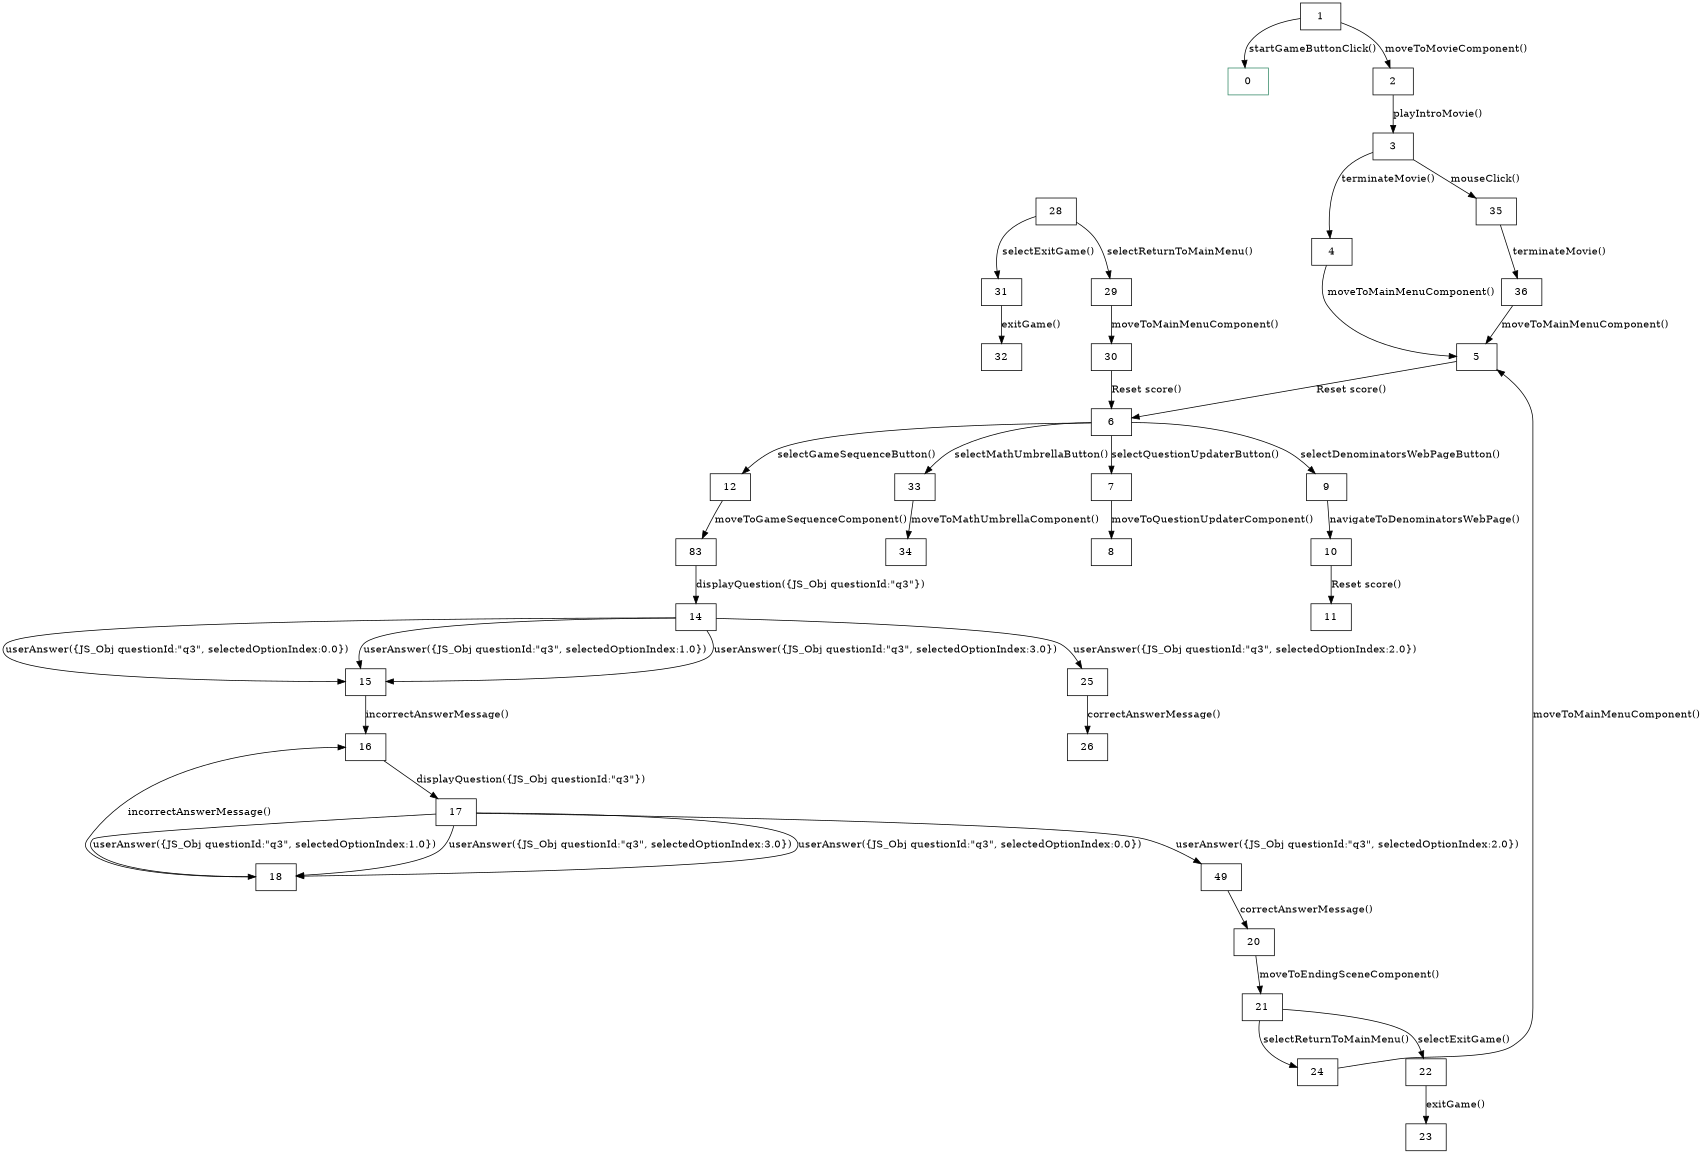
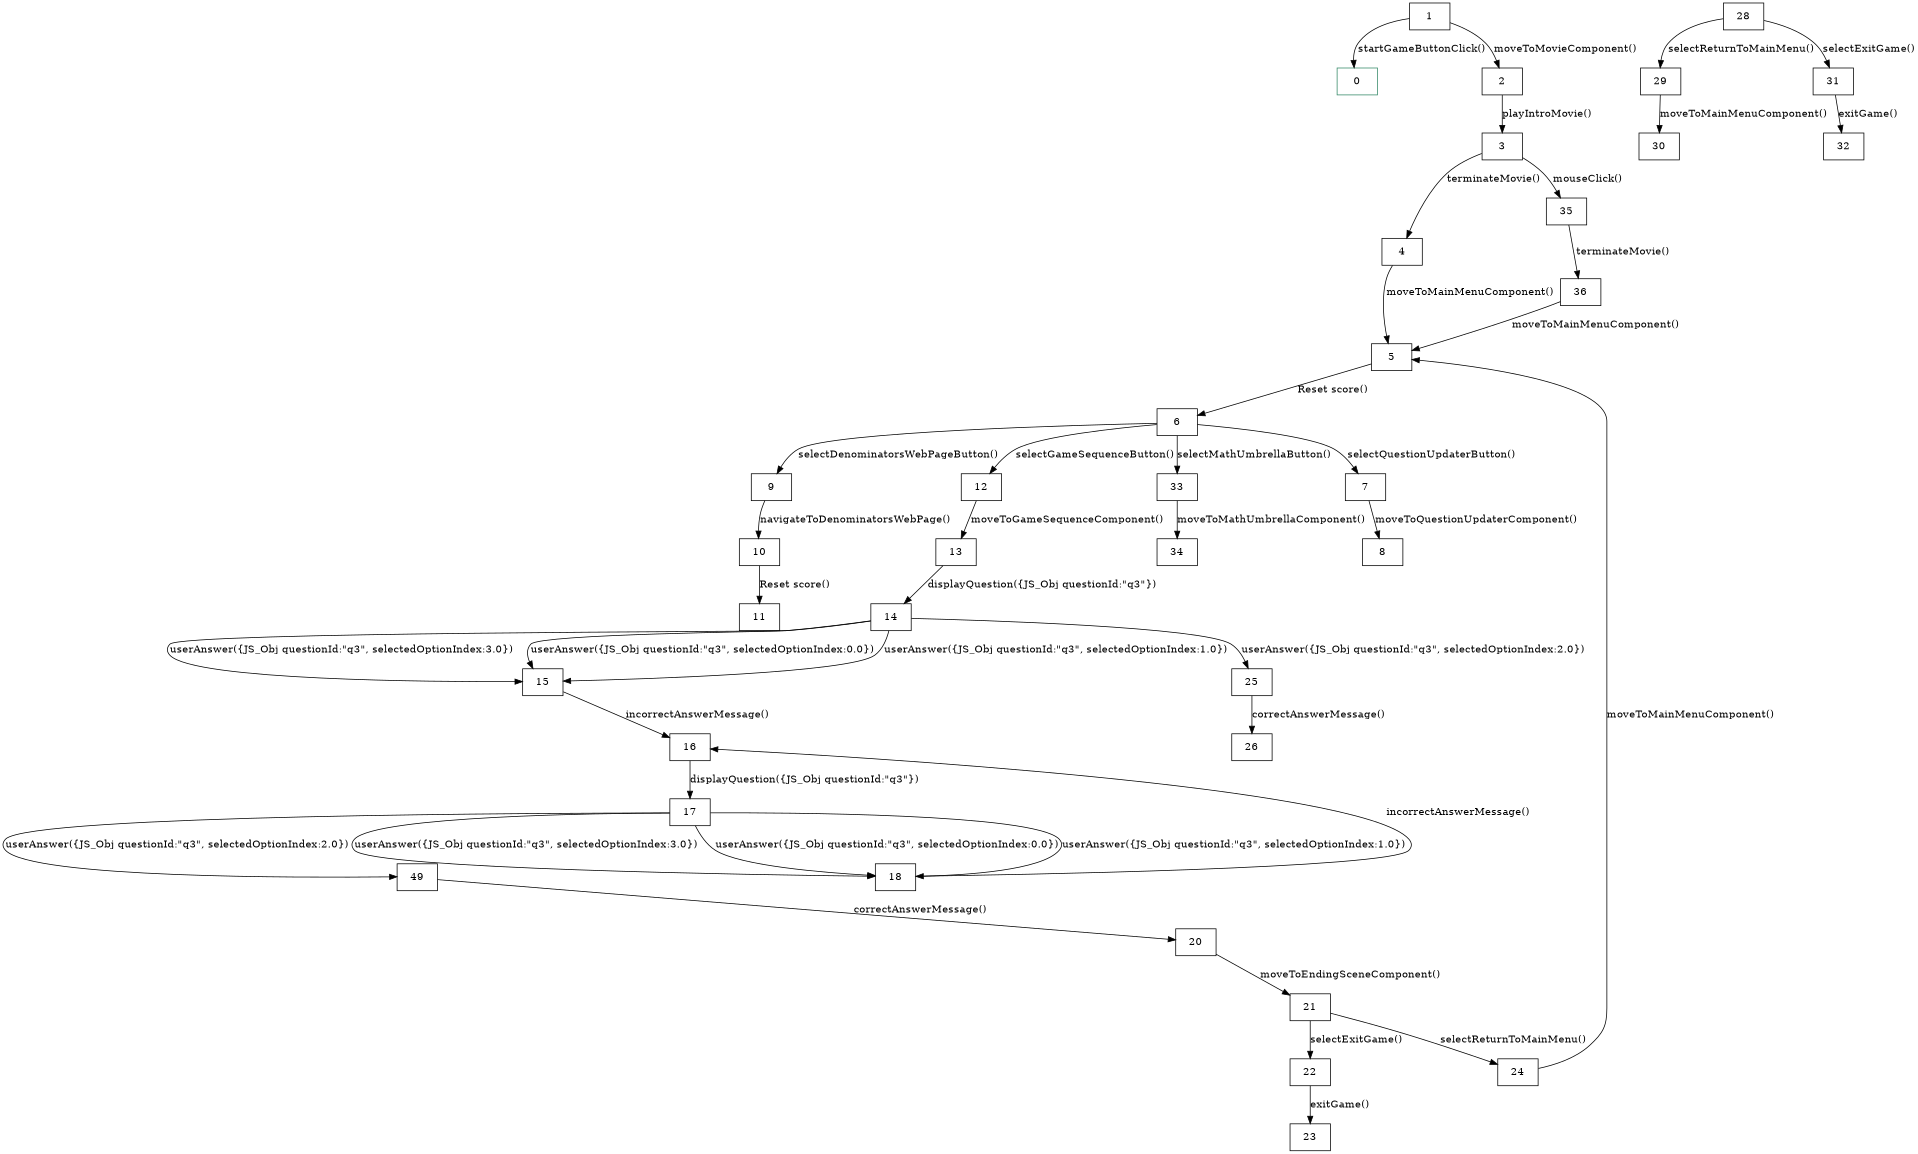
edge "30" -> "6": removed, label "Reset score()"
node "83": label "83" -> "13"
